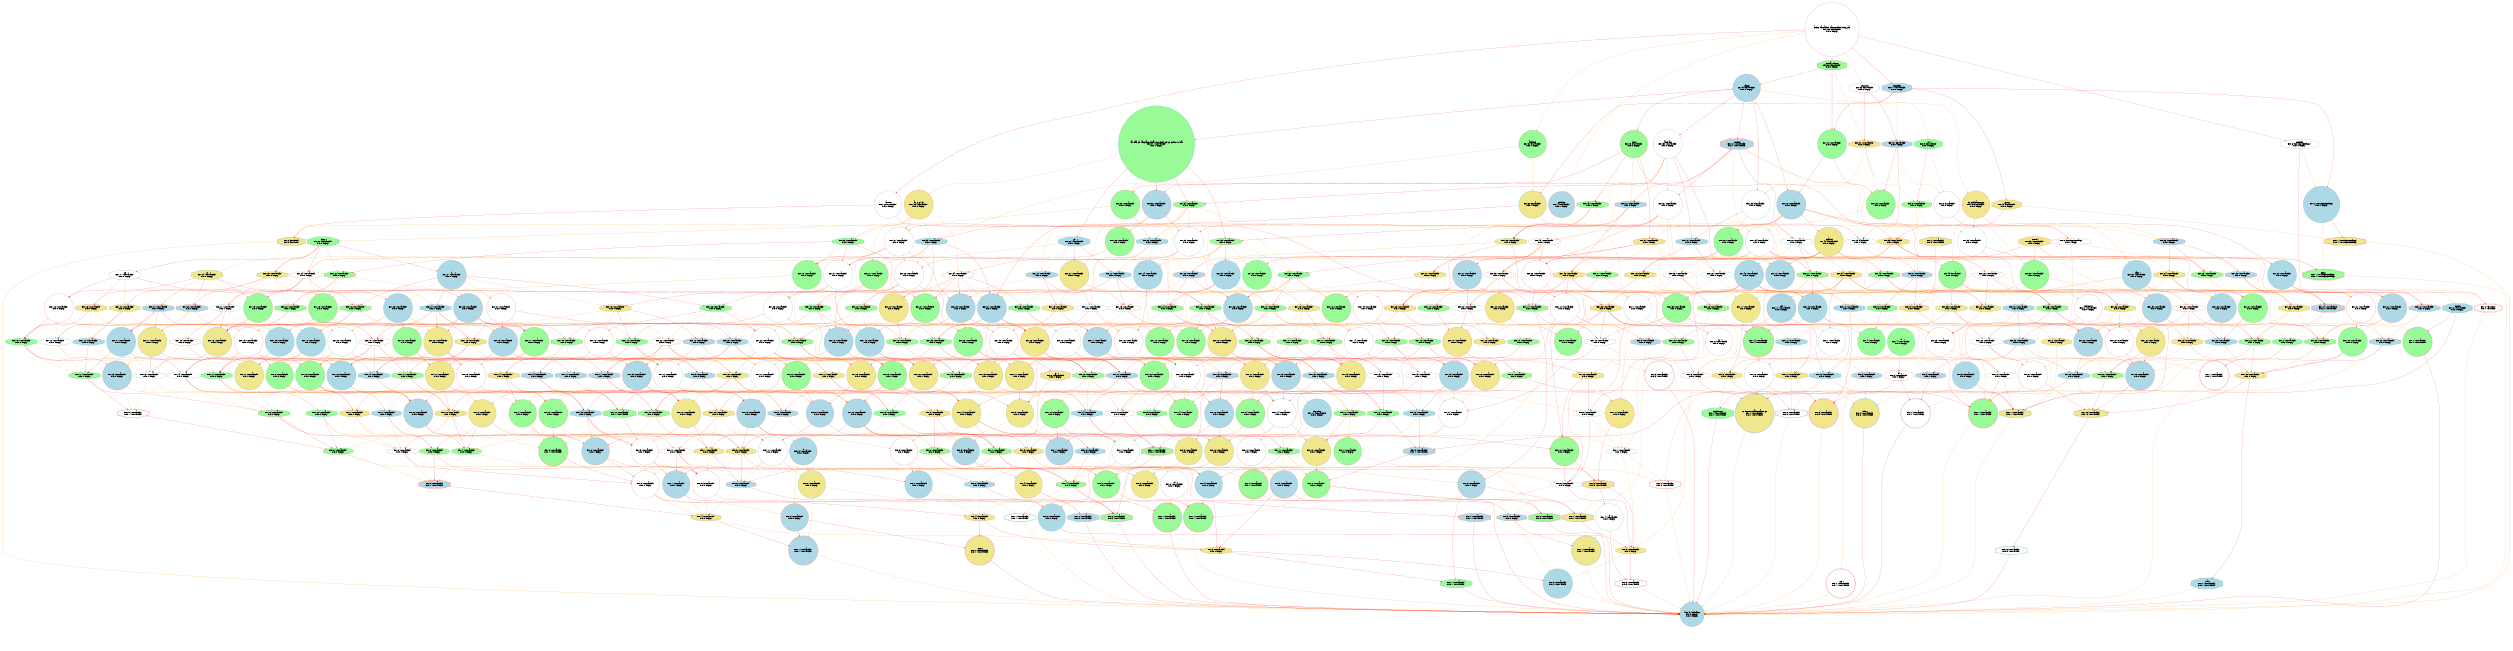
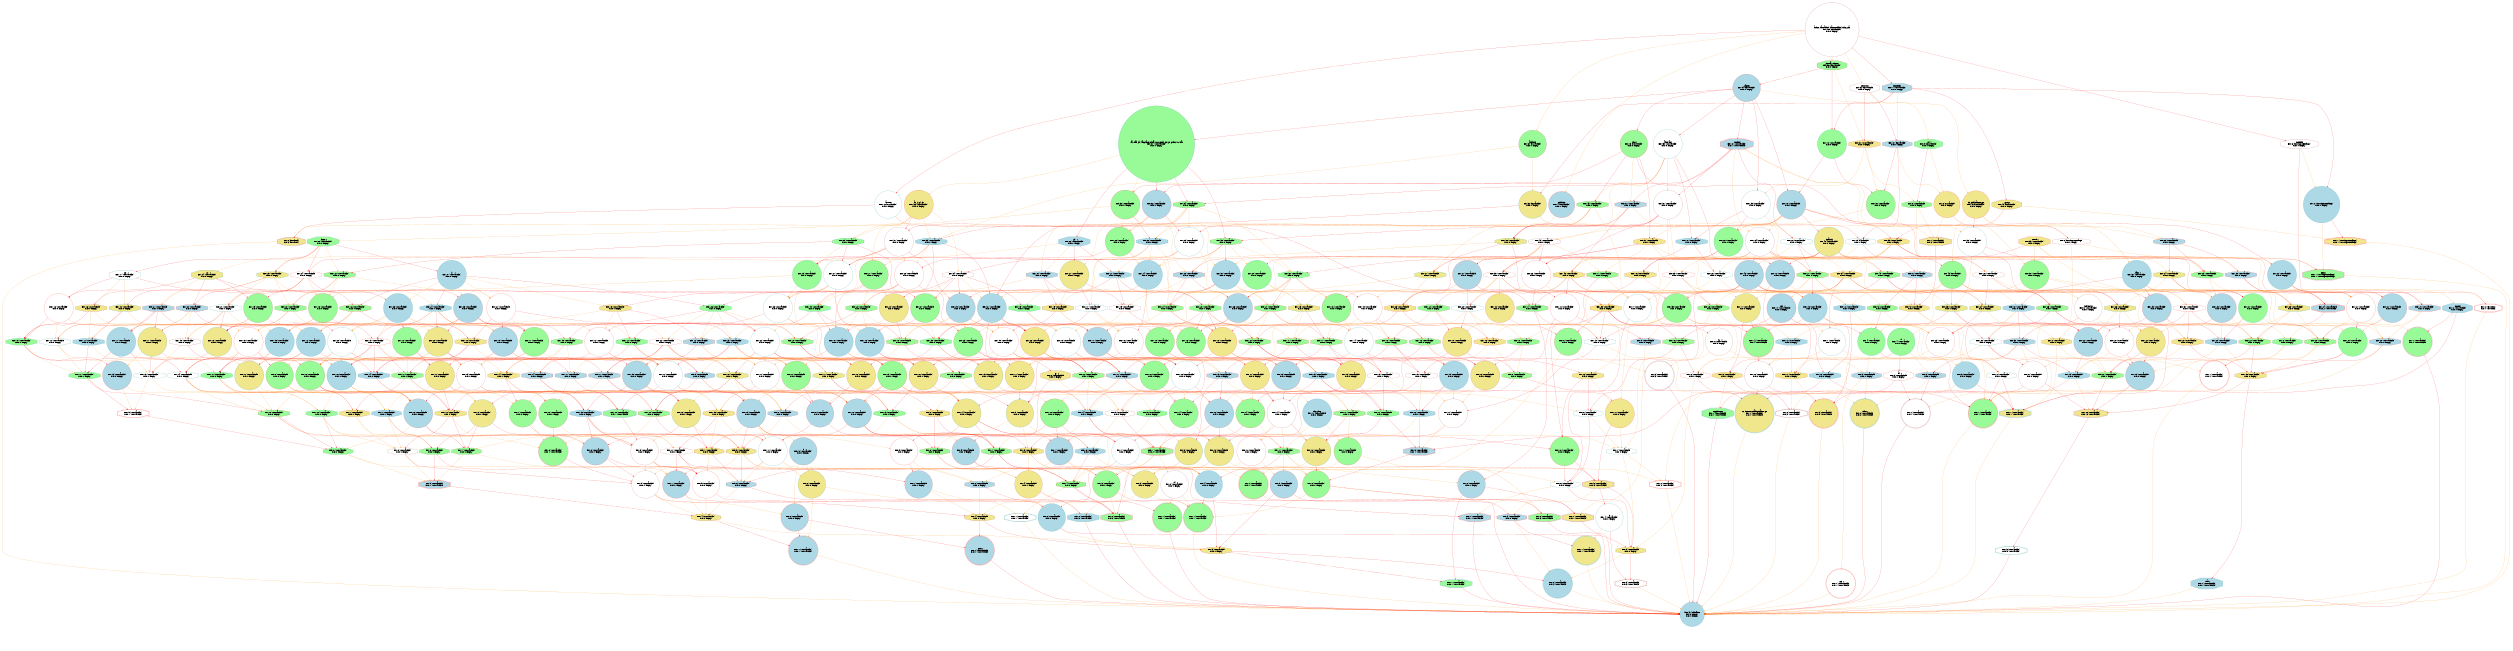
node "ext.: 8 (87% article) own: 0 (empty)": fillcolor white -> khaki
node "pmc ext.: 1 (100% article) own: 1 (100% article)": fillcolor khaki -> lightblue
